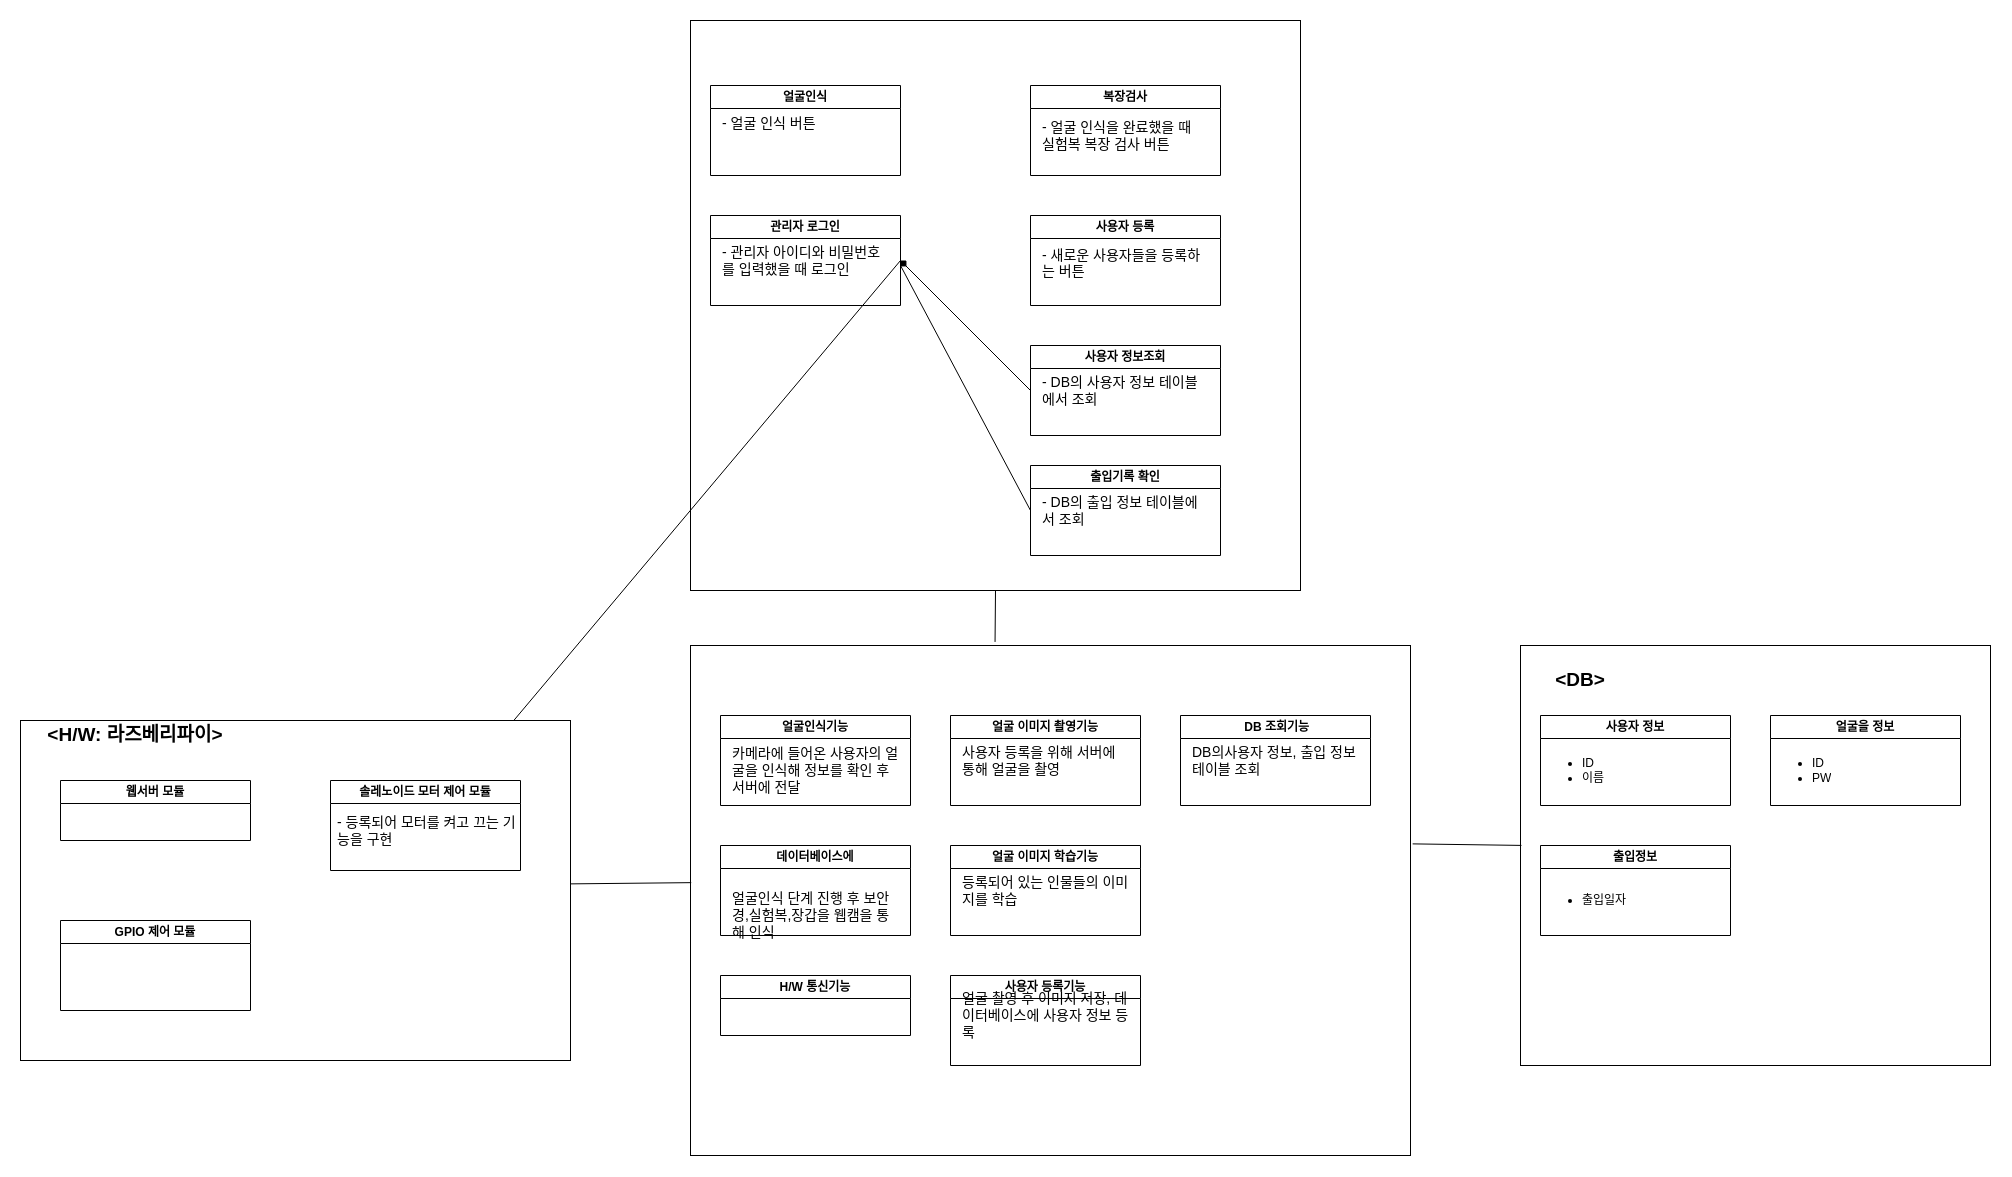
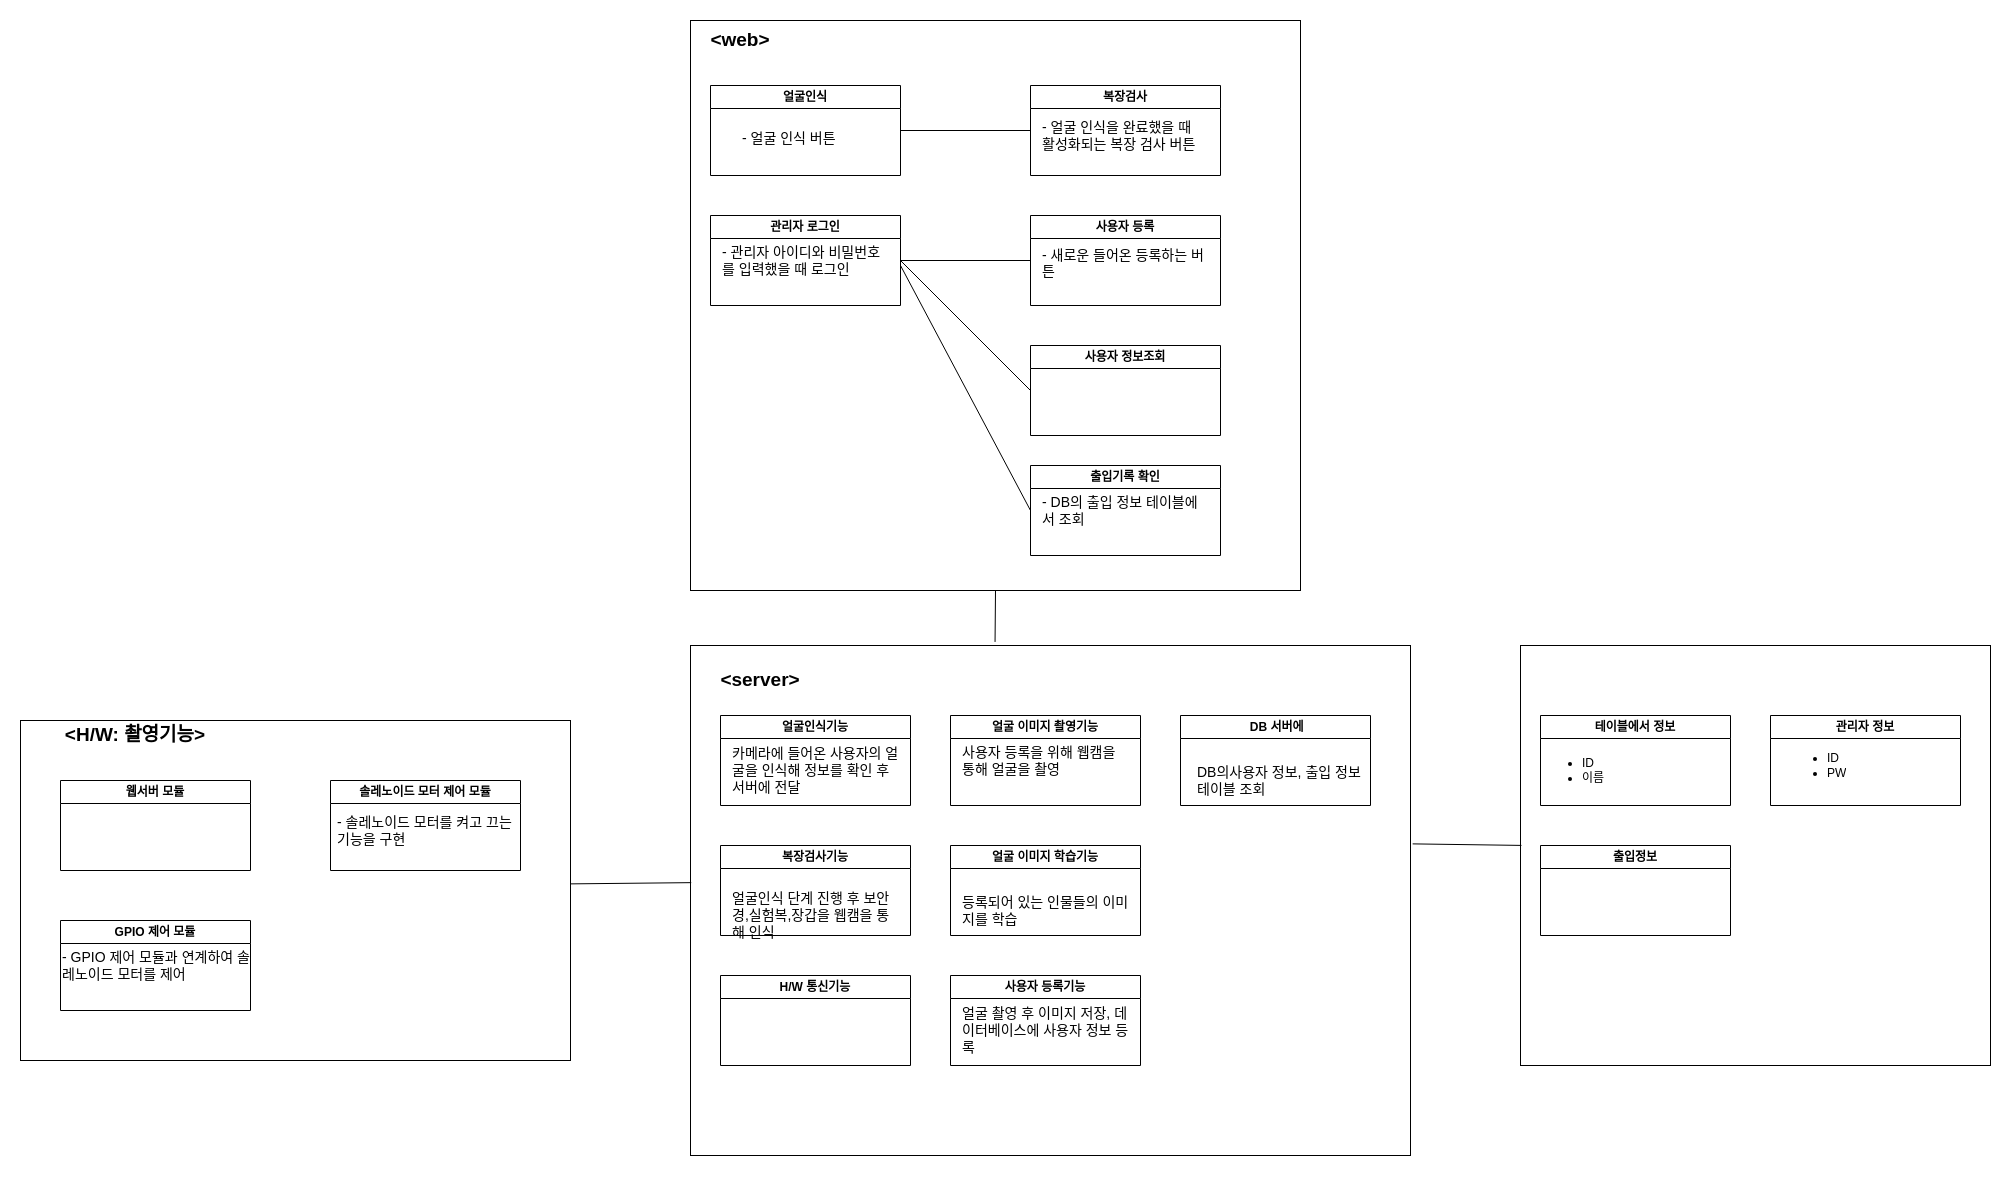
node "<web>": added
node "- 얼굴 인식 버튼": moved (786, 131) -> (806, 146)
edge "얼굴인식" -- "복장검사": added
node "- 얼굴 인식을 완료했을 때 실험복 복장 검사 버튼": label "- 얼굴 인식을 완료했을 때 실험복 복장 검사 버튼" -> "- 얼굴 인식을 완료했을 때 활성화되는 복장 검사 버튼"
edge "사용자 정보조회" -> "관리자 로그인": arrowhead diamond -> none
node "- 새로운 사용자들을 등록하는 버튼": label "- 새로운 사용자들을 등록하는 버튼" -> "- 새로운 들어온 등록하는 버튼"
node "- DB의 사용자 정보 테이블에서 조회": removed
edge "관리자 로그인" -- "솔레노이드 모터 제어 모듈": now "관리자 로그인" -- "사용자 등록"
node "<server>": added
node "<DB>": removed
node "DB 조회기능": label "DB 조회기능" -> "DB 서버에"
node "사용자 정보": label "사용자 정보" -> "테이블에서 정보"
node "얼굴을 정보": label "얼굴을 정보" -> "관리자 정보"
node "<H/W: 라즈베리파이>": label "<H/W: 라즈베리파이>" -> "<H/W: 촬영기능>"
node "사용자 등록을 위해 서버에 통해 얼굴을 촬영": label "사용자 등록을 위해 서버에 통해 얼굴을 촬영" -> "사용자 등록을 위해 웹캠을 통해 얼굴을 촬영"
node "DB의사용자 정보, 출입 정보 테이블 조회": moved (1276, 761) -> (1281, 781)
node "ID PW": moved (1836, 771) -> (1851, 766)
node "웹서버 모듈": size 190x60 -> 190x90
node "- 등록되어 모터를 켜고 끄는 기능을 구현": label "- 등록되어 모터를 켜고 끄는 기능을 구현" -> "- 솔레노이드 모터를 켜고 끄는 기능을 구현"
node "데이터베이스에": label "데이터베이스에" -> "복장검사기능"
node "등록되어 있는 인물들의 이미지를 학습": moved (1046, 891) -> (1046, 911)
node "출입일자": removed
node "- GPIO 제어 모듈과 연계하여 솔레노이드 모터를 제어": added
node "H/W 통신기능": size 190x60 -> 190x90
node "얼굴 촬영 후 이미지 저장, 데이터베이스에 사용자 정보 등록": moved (1046, 1016) -> (1046, 1031)
